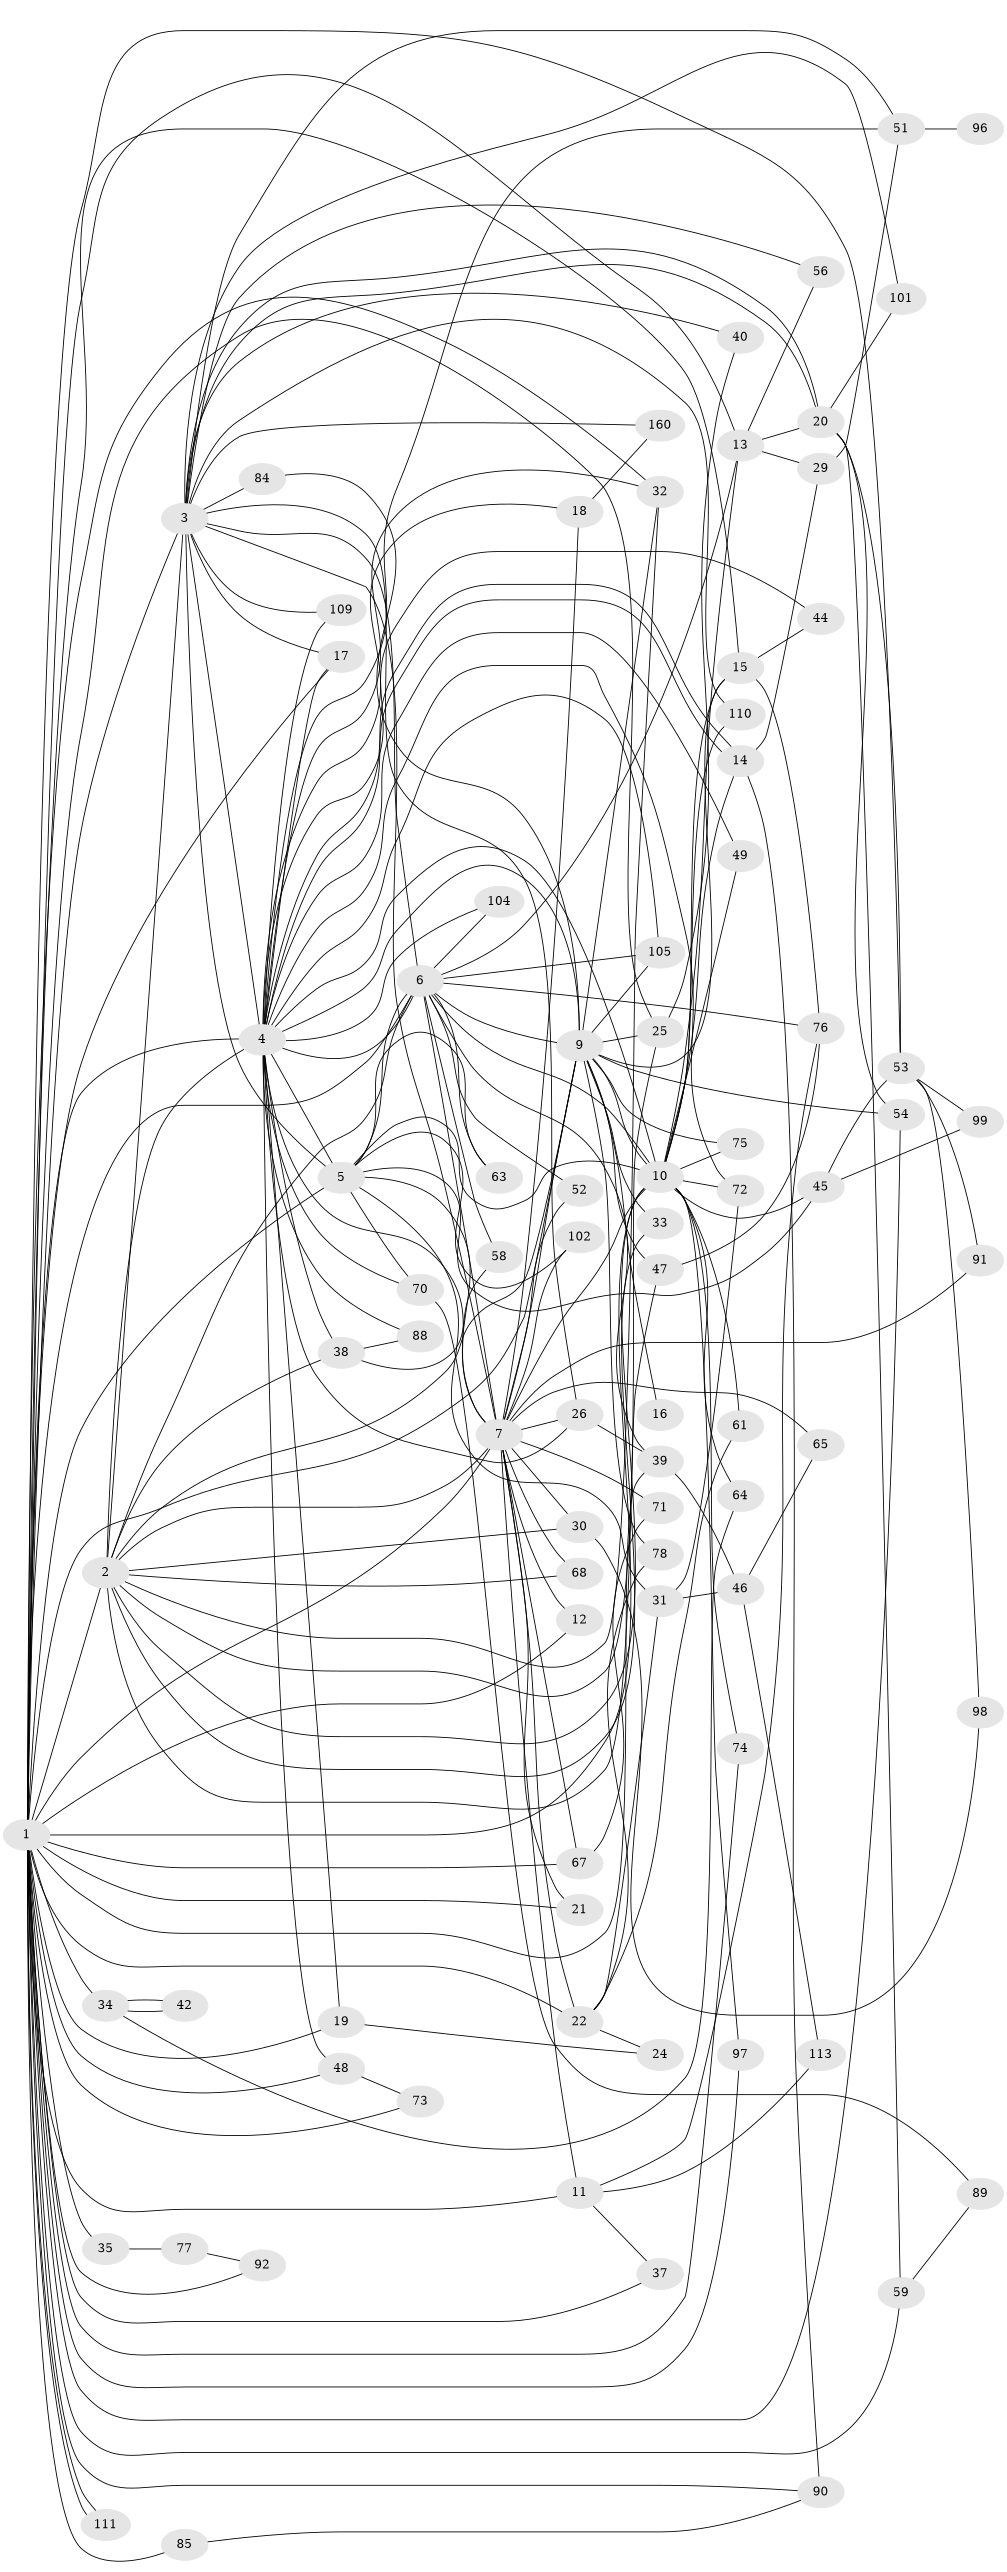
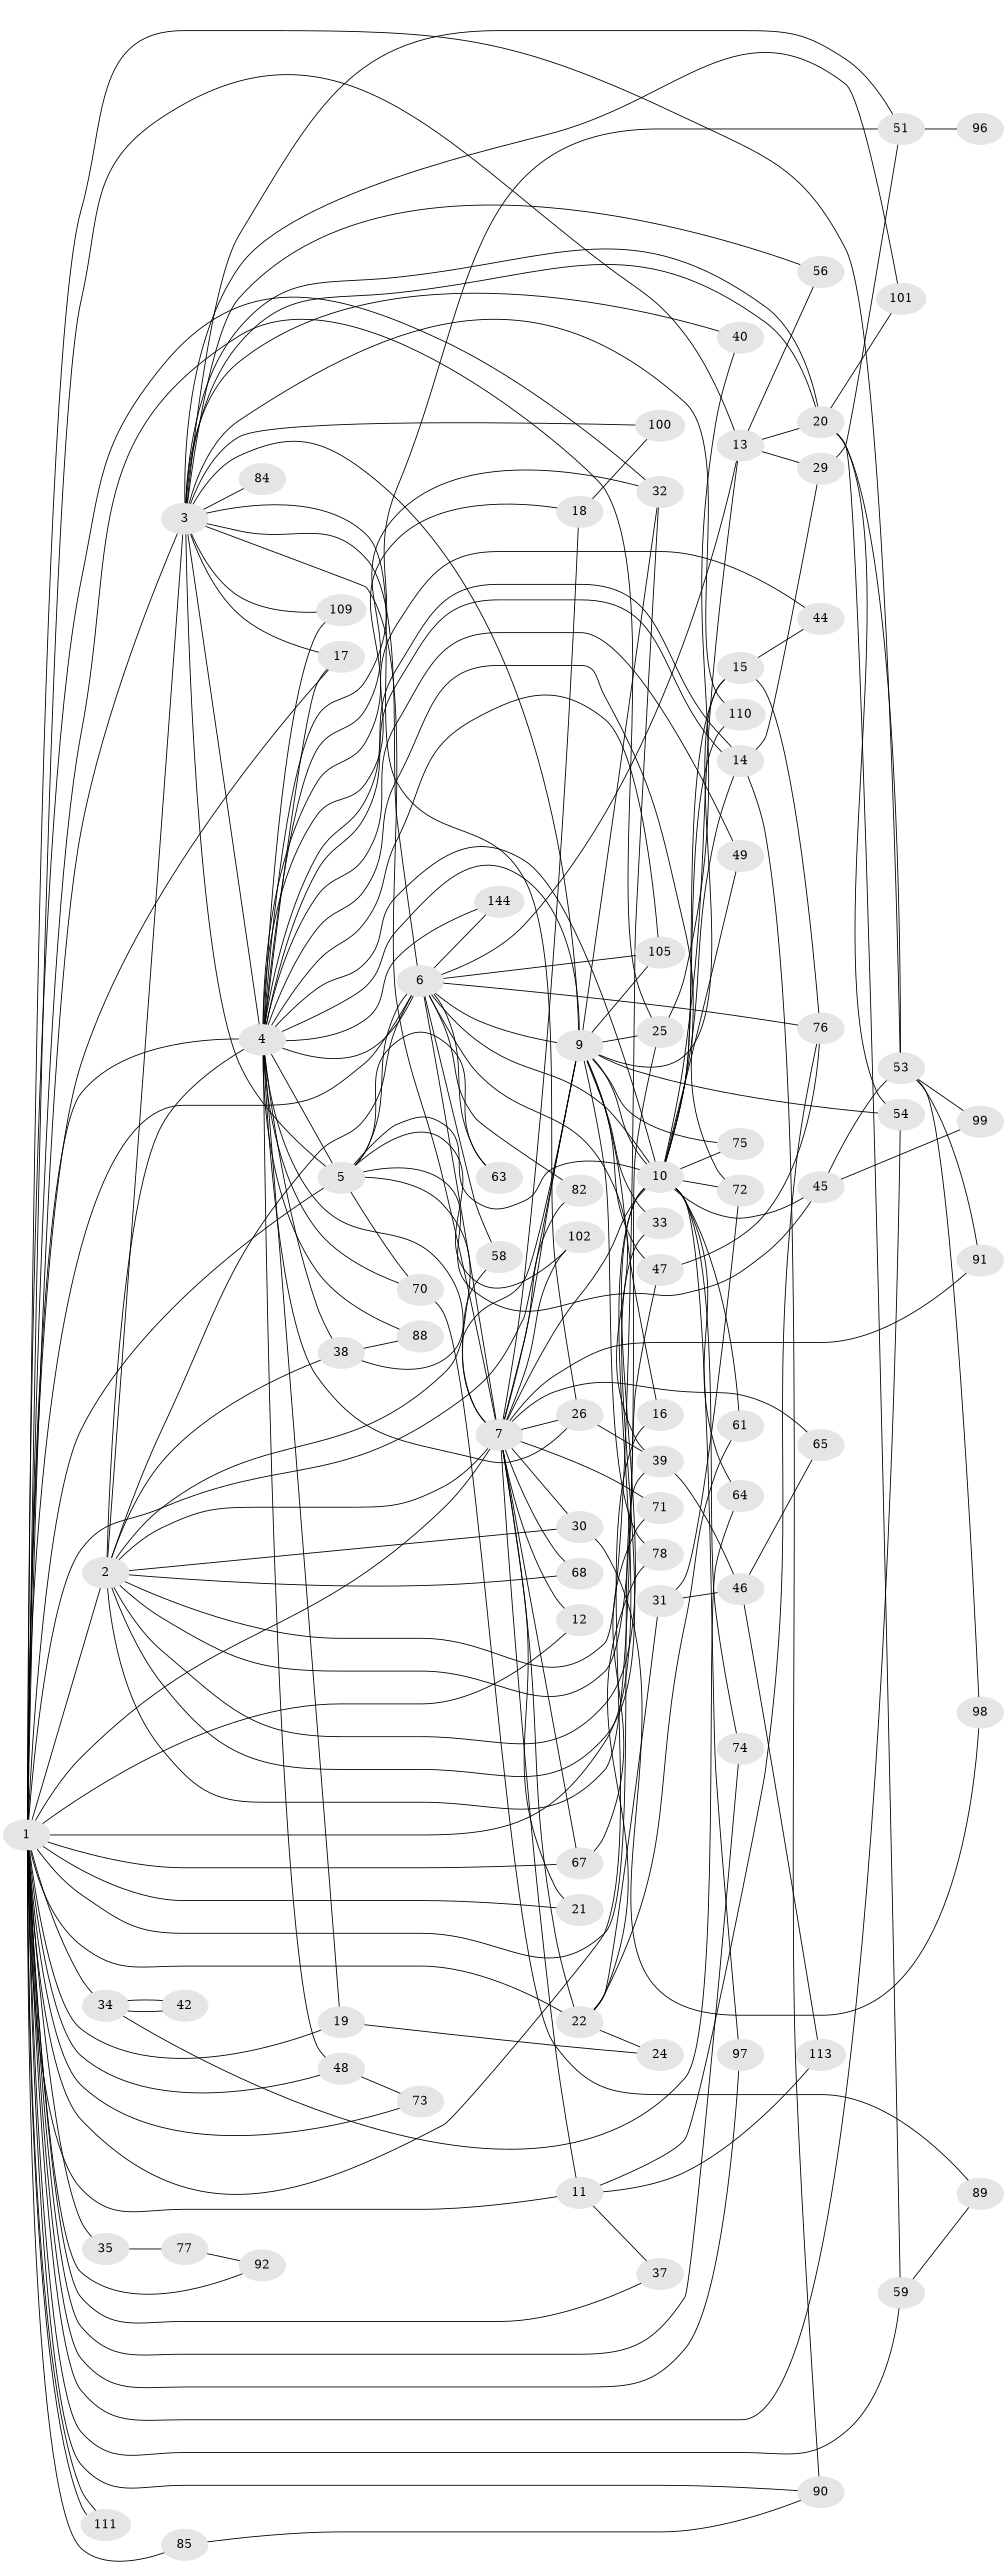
node "160": label "160" -> "100"
edge "15" -- "1": now "16" -- "1"
edge "84" -- "9": now "3" -- "9"
node "104": label "104" -> "144"
node "52": label "52" -> "82"
edge "5" -- "31": removed
